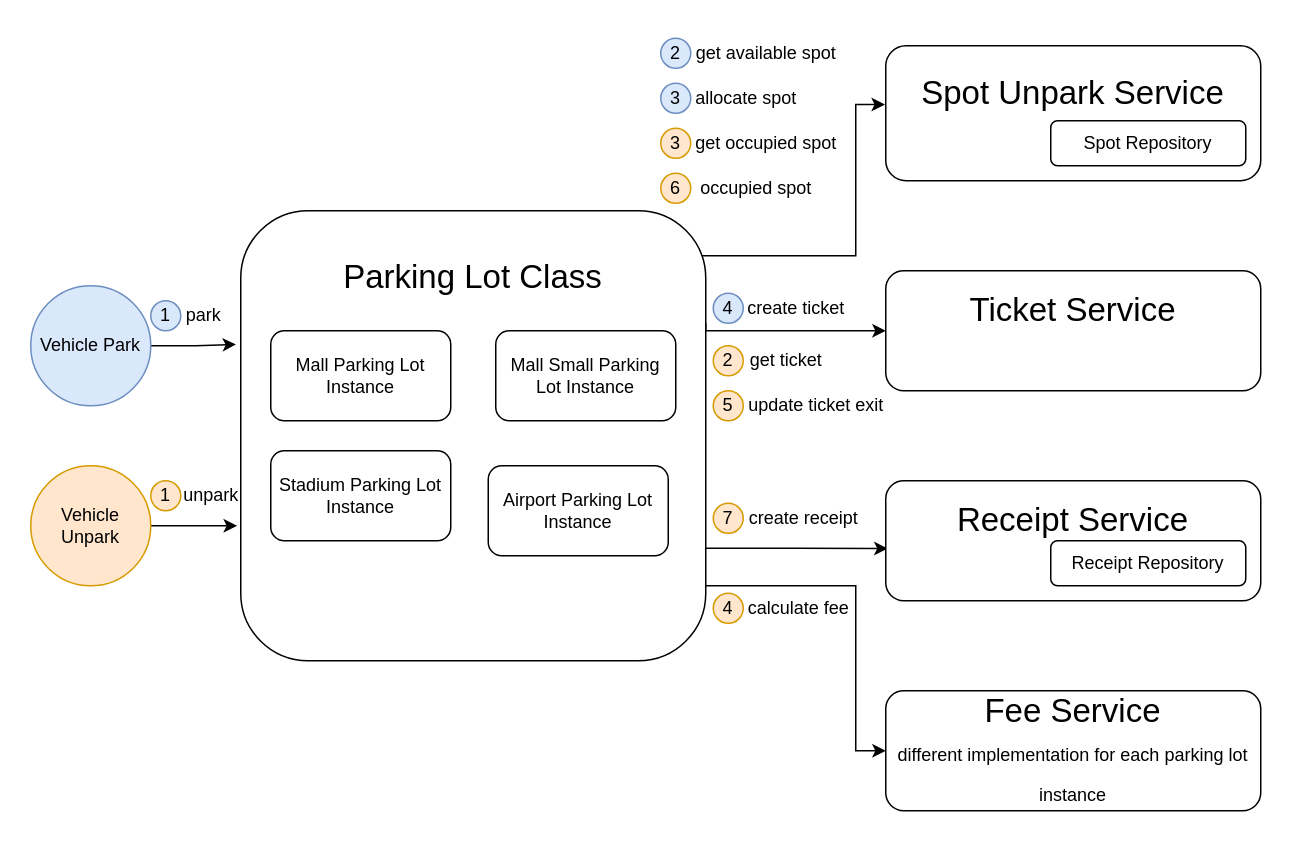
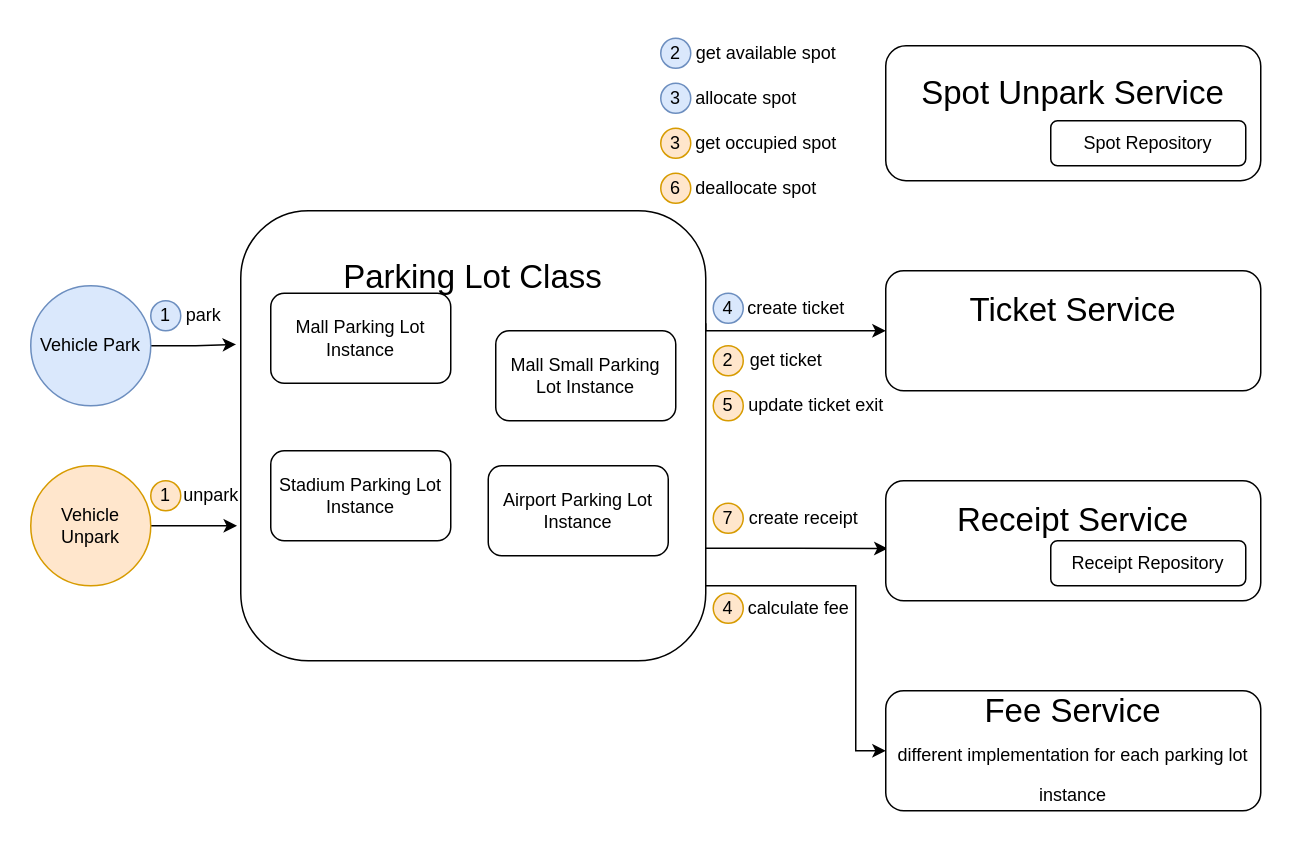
node "occupied spot": label "occupied spot" -> "deallocate spot"
edge "Parking Lot Class" -> "Spot Unpark Service": removed
node "Mall Parking Lot Instance": moved (361, 376) -> (361, 338)
